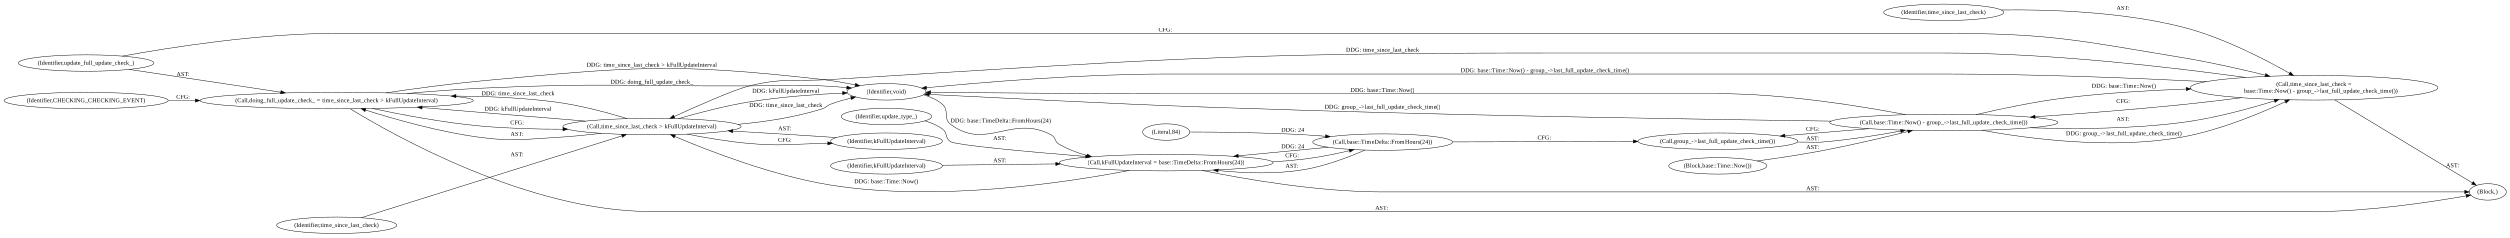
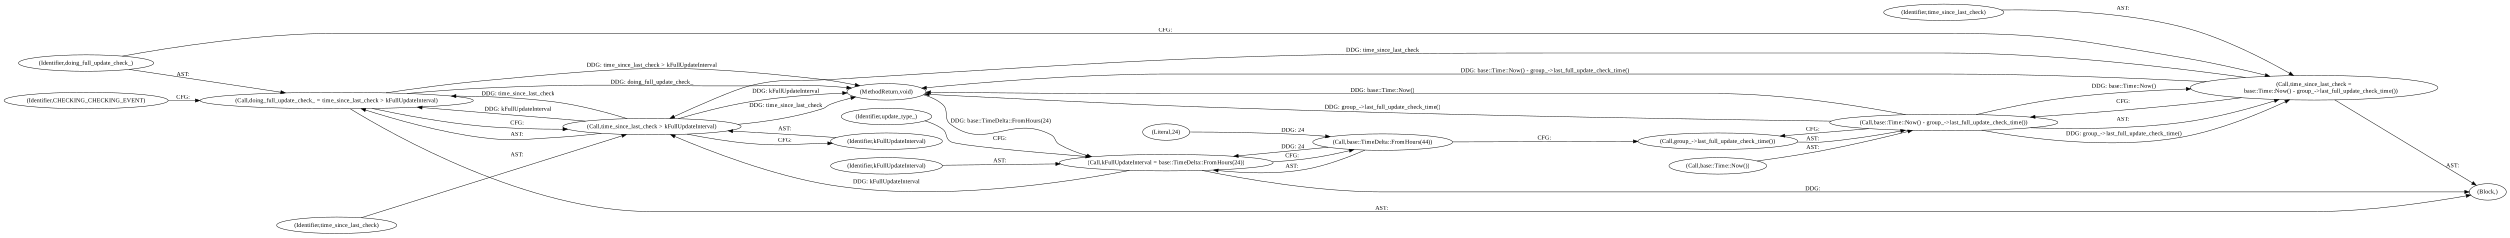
node "(Identifier,update_full_update_check_)": label "(Identifier,update_full_update_check_)" -> "(Identifier,doing_full_update_check_)"
node "(Identifier,void)": label "(Identifier,void)" -> "(MethodReturn,void)"
node "(Literal,84)": label "(Literal,84)" -> "(Literal,24)"
edge "(Identifier,update_type_)" -> "(Call,kFullUpdateInterval = base::TimeDelta::FromHours(24))": label "AST: " -> "CFG: "
node "(Call,base::TimeDelta::FromHours(24))": label "(Call,base::TimeDelta::FromHours(24))" -> "(Call,base::TimeDelta::FromHours(44))"
node "(Block,base::Time::Now())": label "(Block,base::Time::Now())" -> "(Call,base::Time::Now())"
edge "(Call,kFullUpdateInterval = base::TimeDelta::FromHours(24))" -> "(Call,time_since_last_check > kFullUpdateInterval)": label "DDG: base::Time::Now()" -> "DDG: kFullUpdateInterval"
edge "(Call,kFullUpdateInterval = base::TimeDelta::FromHours(24))" -> "(Block,)": label "AST: " -> "DDG: "
